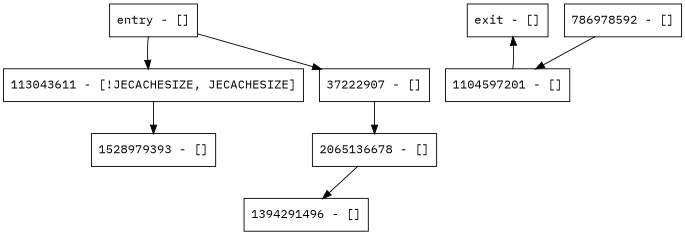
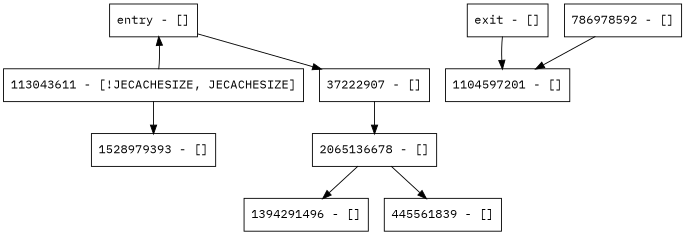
edge "entry - []" -> "113043611 - [!JECACHESIZE, JECACHESIZE]": reversed
edge "1104597201 - []" -> "exit - []": reversed
node "445561839 - []": added
